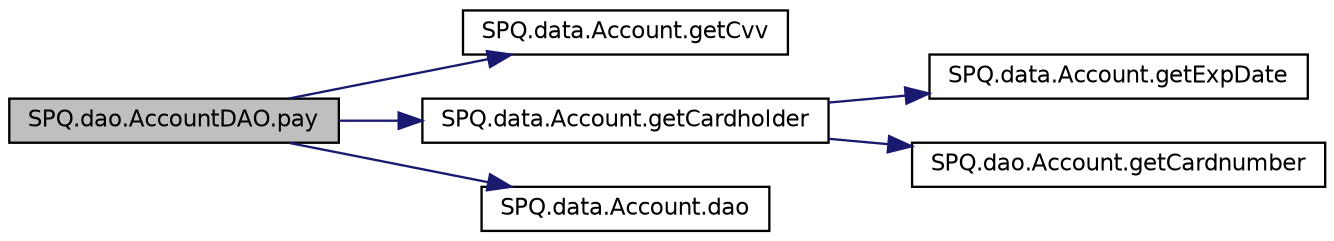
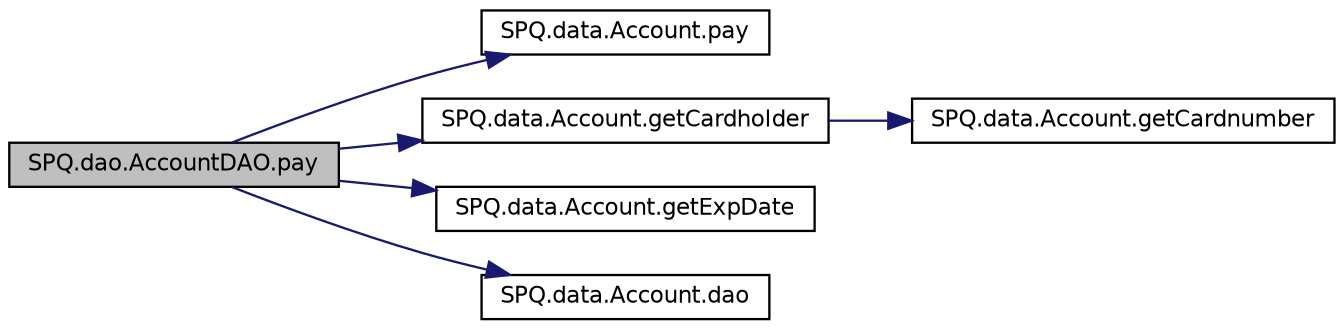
node "SPQ.data.Account.getCvv": label "SPQ.data.Account.getCvv" -> "SPQ.data.Account.pay"
edge "SPQ.data.Account.getCardholder" -> "SPQ.data.Account.getExpDate": now "SPQ.dao.AccountDAO.pay" -> "SPQ.data.Account.getExpDate"
node "SPQ.dao.Account.getCardnumber": label "SPQ.dao.Account.getCardnumber" -> "SPQ.data.Account.getCardnumber"
